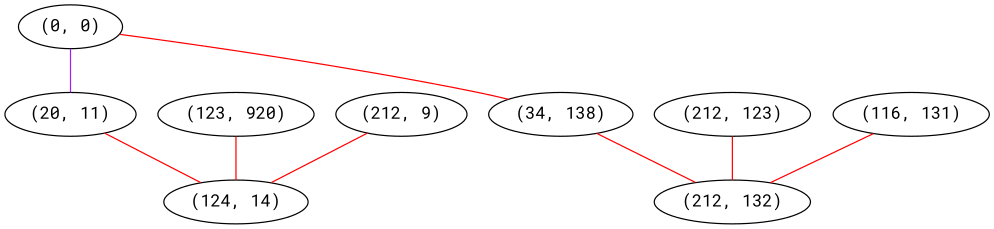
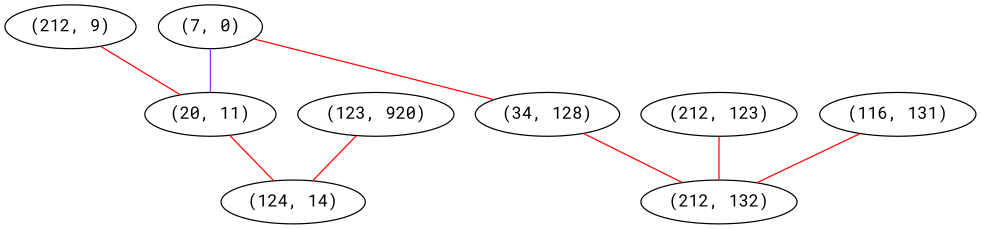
node "(0, 0)": label "(0, 0)" -> "(7, 0)"
node "(34, 138)": label "(34, 138)" -> "(34, 128)"
edge "(212, 9)" -- "(124, 14)": now "(212, 9)" -- "(20, 11)"
